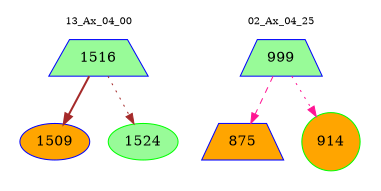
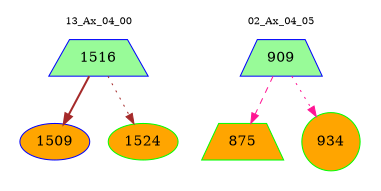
cluster "02_Ax_04_25": label "02_Ax_04_25" -> "02_Ax_04_05"
node "999": label "999" -> "909"
node "1524": fillcolor palegreen -> orange
node "875": color blue -> green
node "914": label "914" -> "934"
